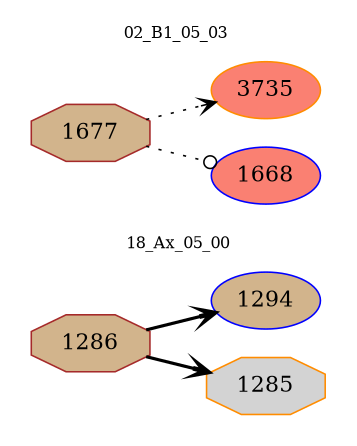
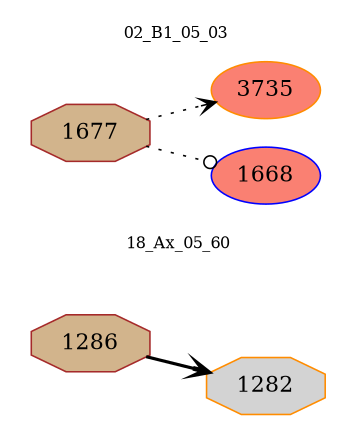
cluster "18_Ax_05_00": label "18_Ax_05_00" -> "18_Ax_05_60"
node "1294": removed
node "1285": label "1285" -> "1282"
